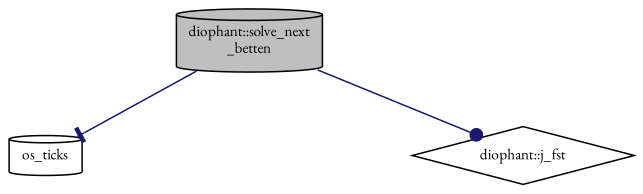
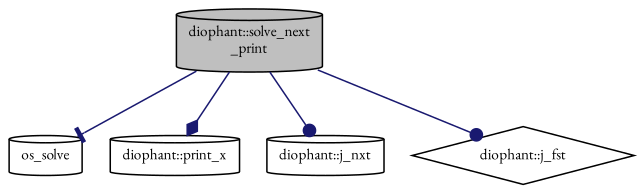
node "diophant::solve_next _betten": label "diophant::solve_next _betten" -> "diophant::solve_next _print"
node "os_ticks": label "os_ticks" -> "os_solve"
node "diophant::print_x": added
node "diophant::j_nxt": added
